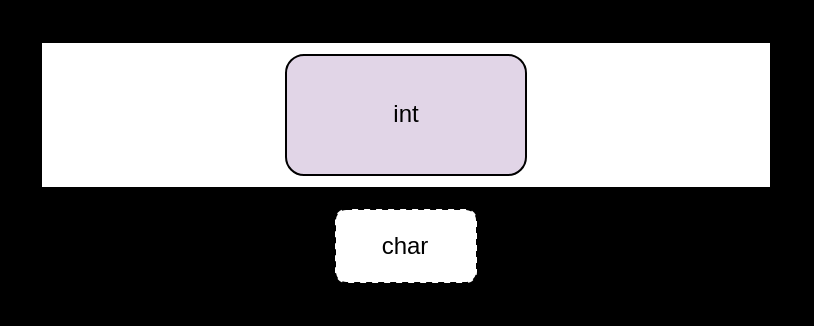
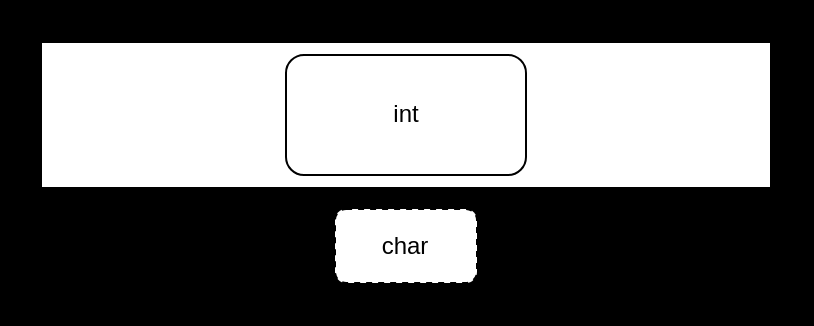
node "int": fillcolor #e1d5e7 -> #ffffff
